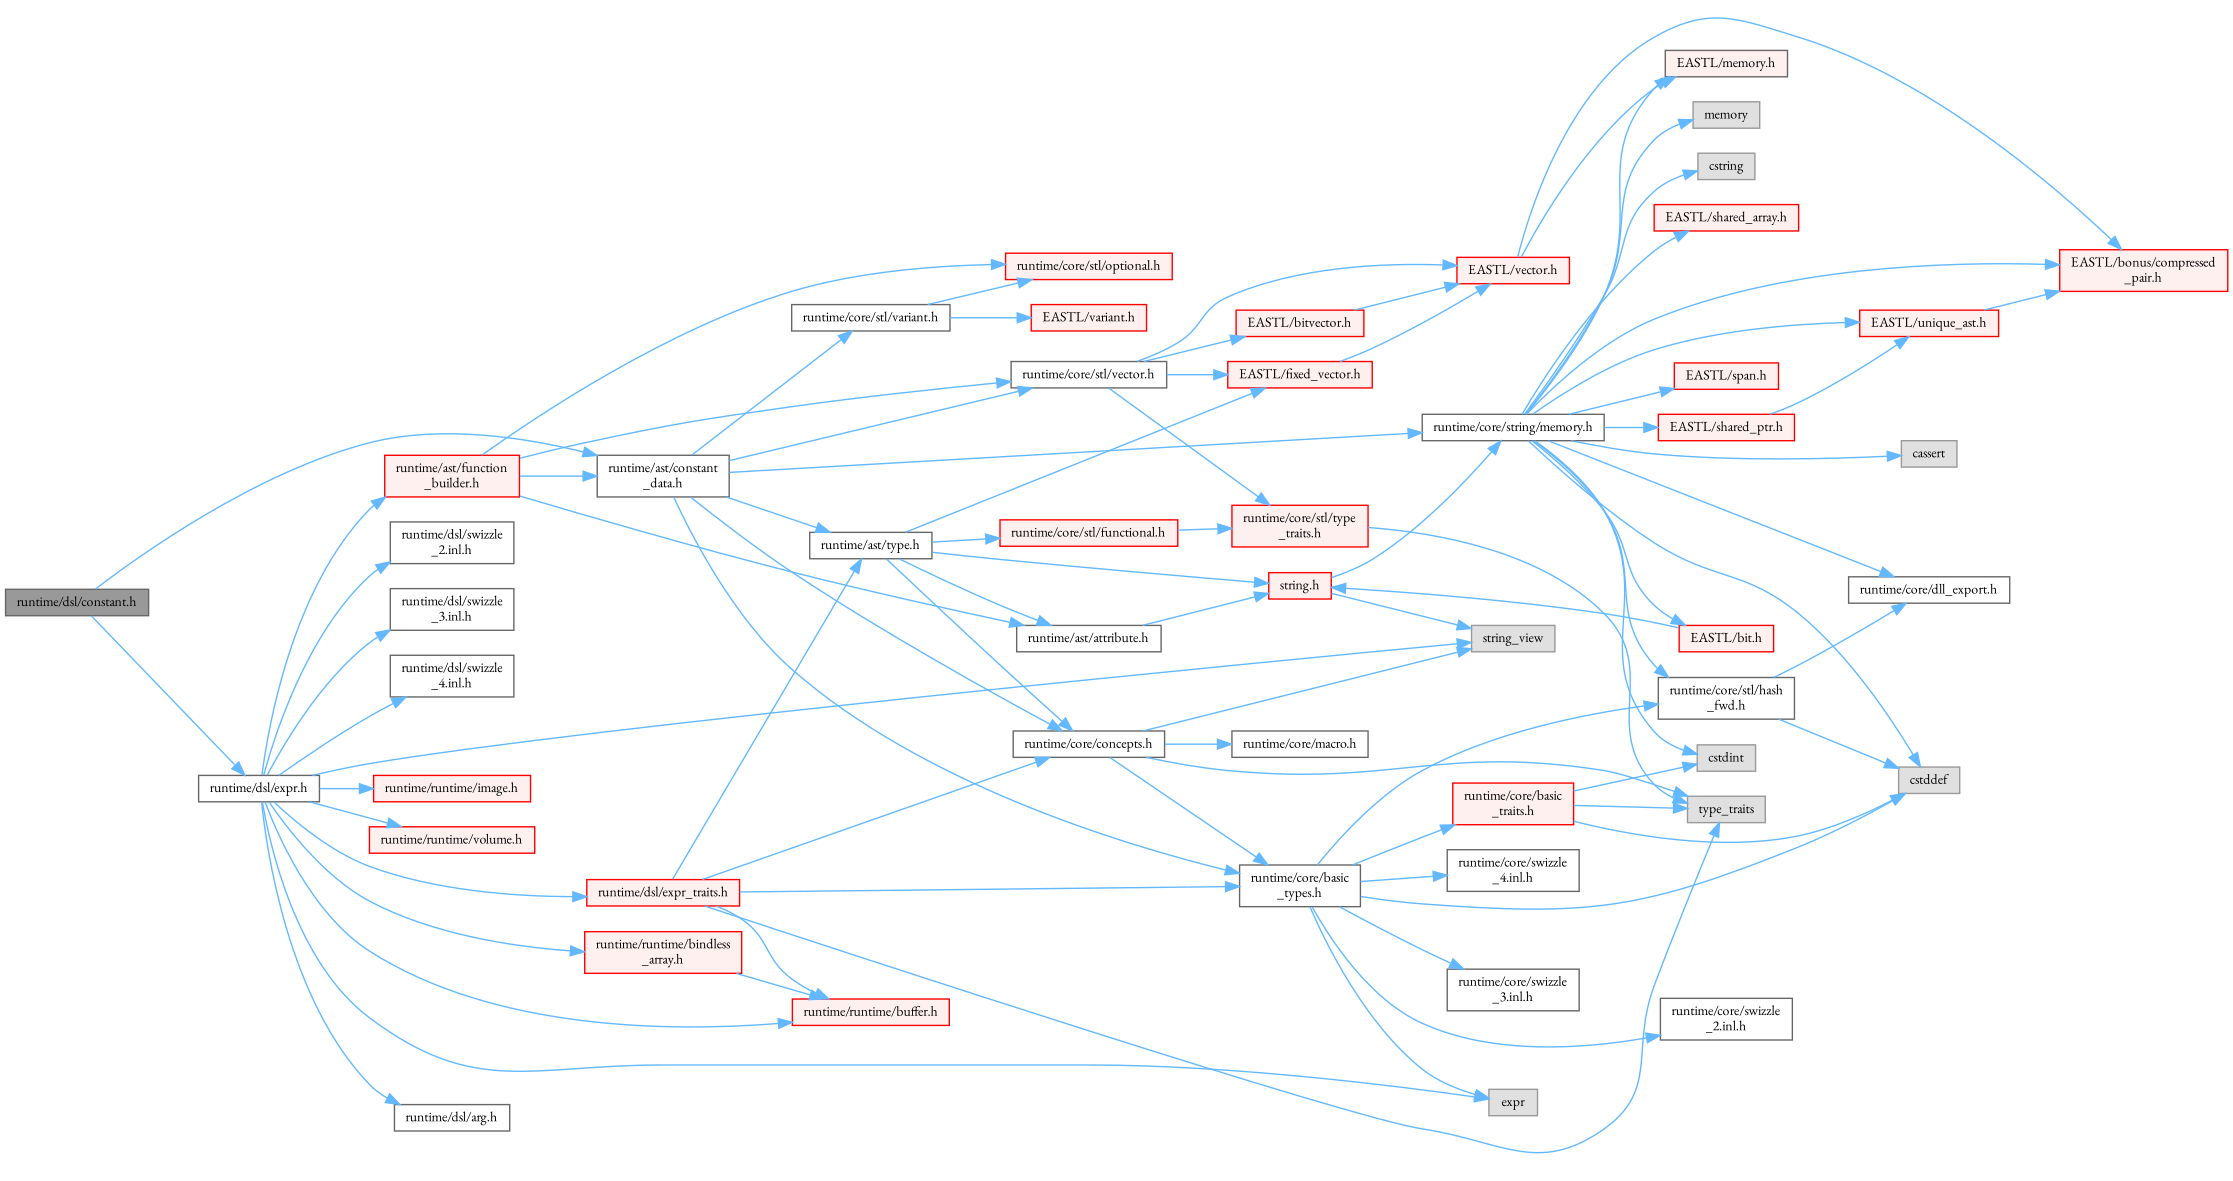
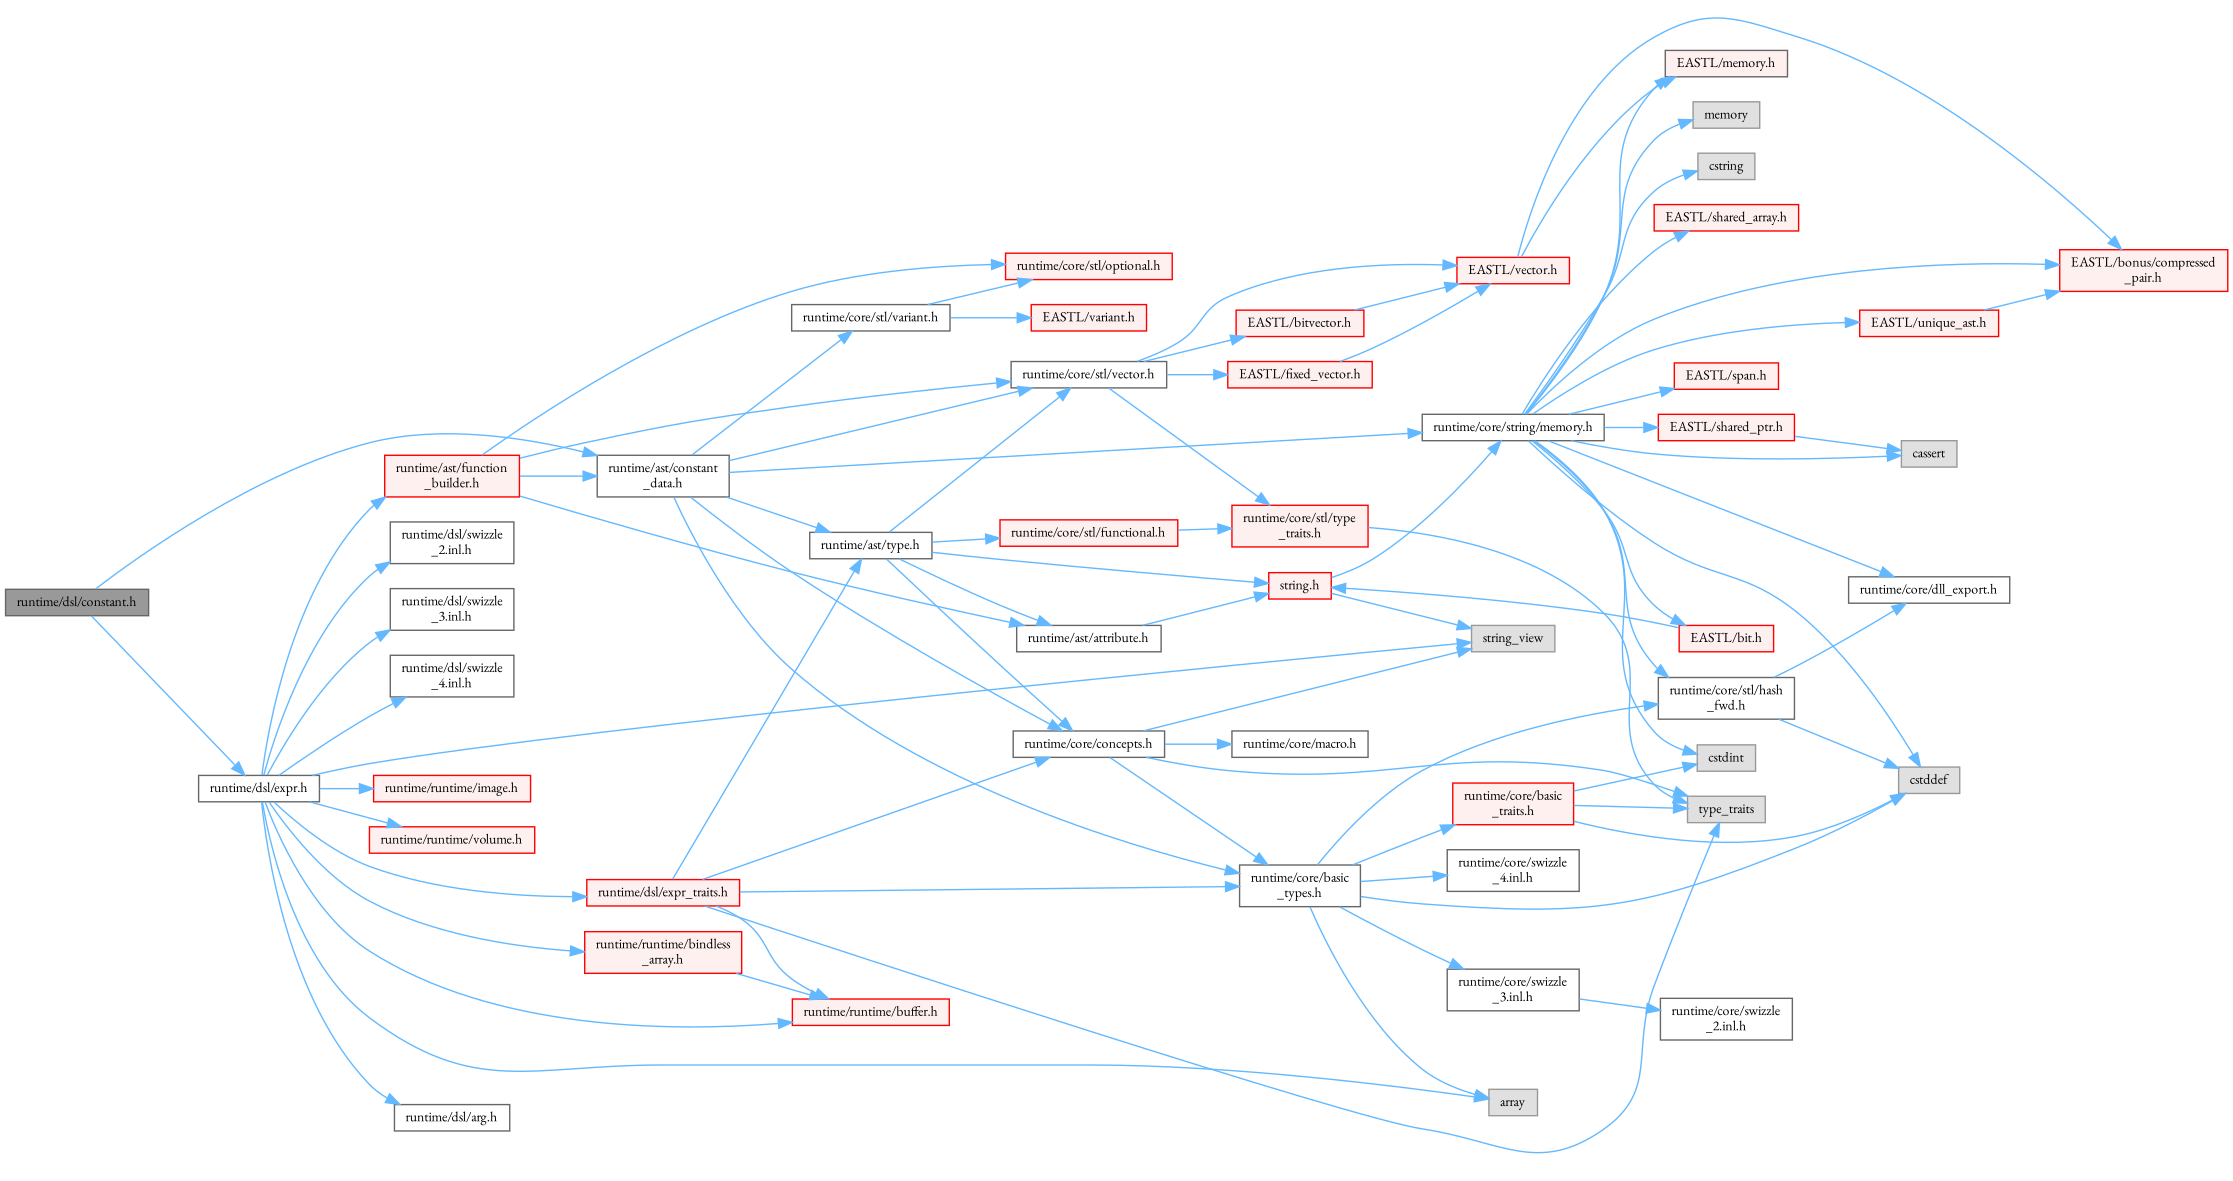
edge "EASTL/shared_ptr.h" -> "EASTL/unique_ast.h": now "EASTL/shared_ptr.h" -> "cassert"
edge "runtime/ast/type.h" -> "EASTL/fixed_vector.h": now "runtime/ast/type.h" -> "runtime/core/stl/vector.h"
edge "runtime/core/basic _types.h" -> "runtime/core/swizzle _2.inl.h": now "runtime/core/swizzle _3.inl.h" -> "runtime/core/swizzle _2.inl.h"
node "expr": label "expr" -> "array"
